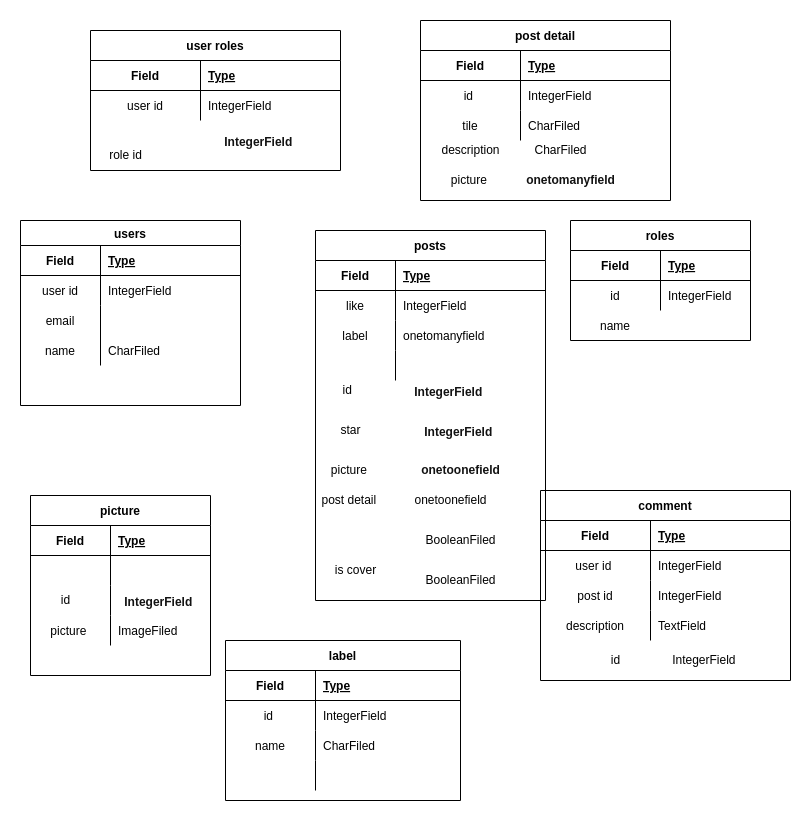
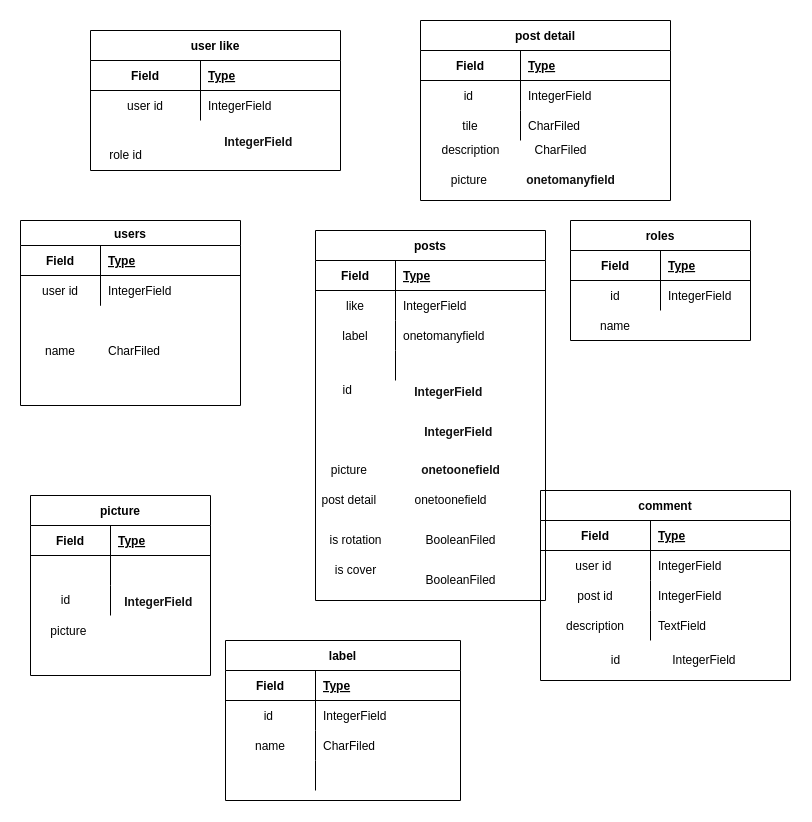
node "user roles": label "user roles" -> "user like"
node "email": removed
node "star": removed
node "is rotation": added
node "ImageFiled": removed
